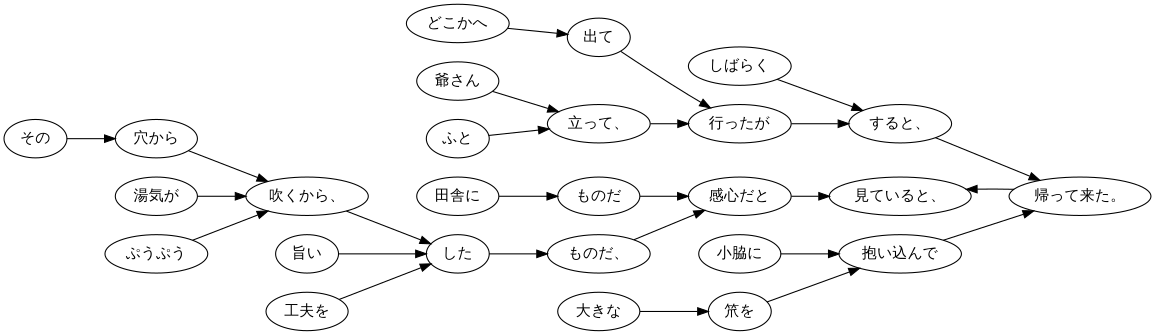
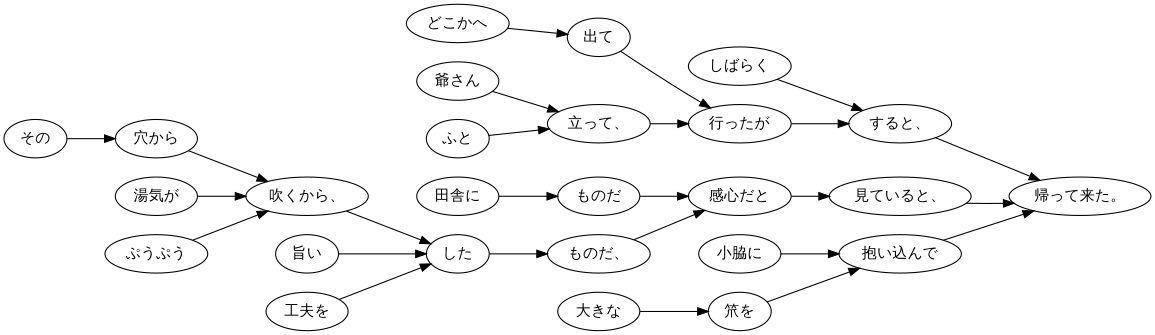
edge "帰って来た。" -> "見ていると、": reversed
